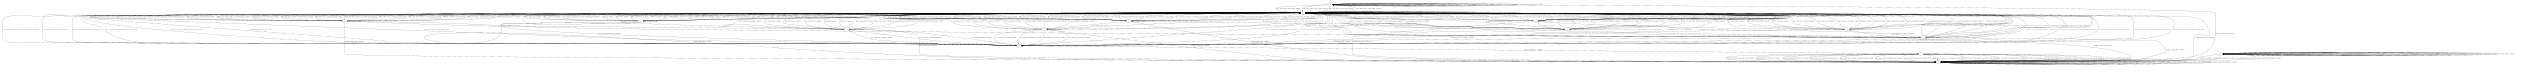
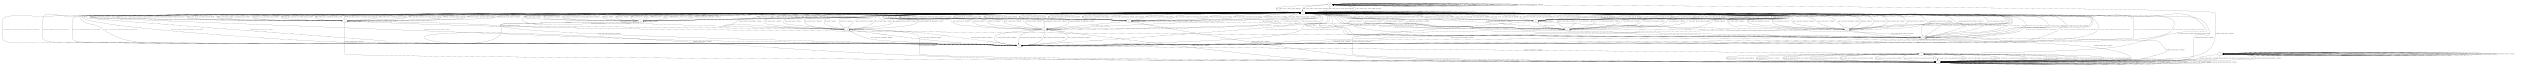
edge "s1" -> "s4": now "s1" -> "s6"
